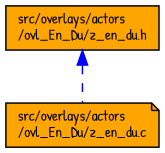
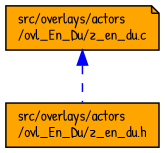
edge "src/overlays/actors /ovl_En_Du/z_en_du.c" -> "src/overlays/actors /ovl_En_Du/z_en_du.h": reversed
